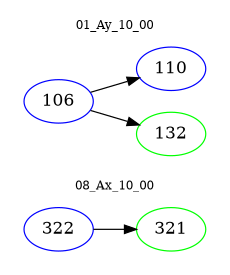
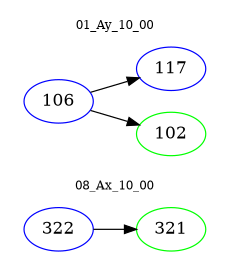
node "110": label "110" -> "117"
node "132": label "132" -> "102"
